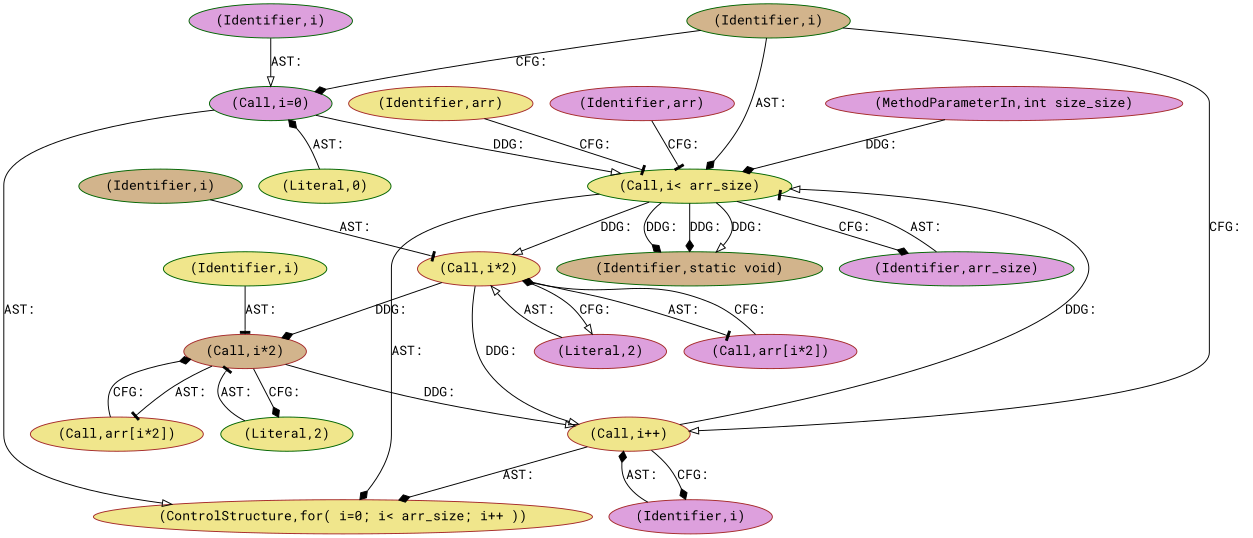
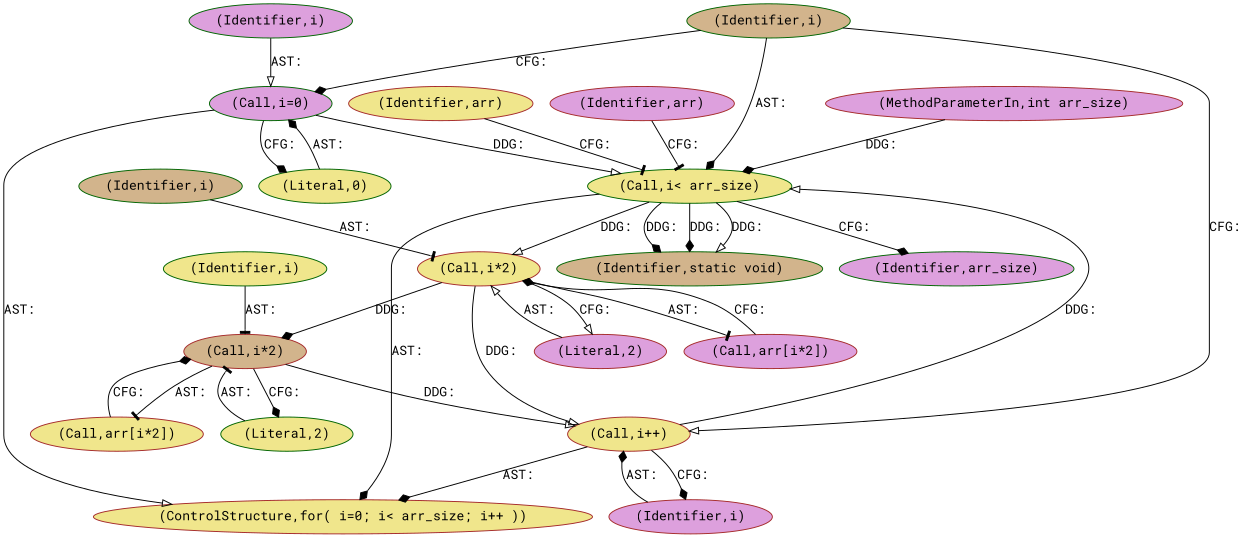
node "(MethodParameterIn,int size_size)": label "(MethodParameterIn,int size_size)" -> "(MethodParameterIn,int arr_size)"
edge "(Call,i=0)" -> "(Literal,0)": added, label "CFG:"
edge "(Identifier,arr_size)" -> "(Call,i< arr_size)": removed, label "AST:"
